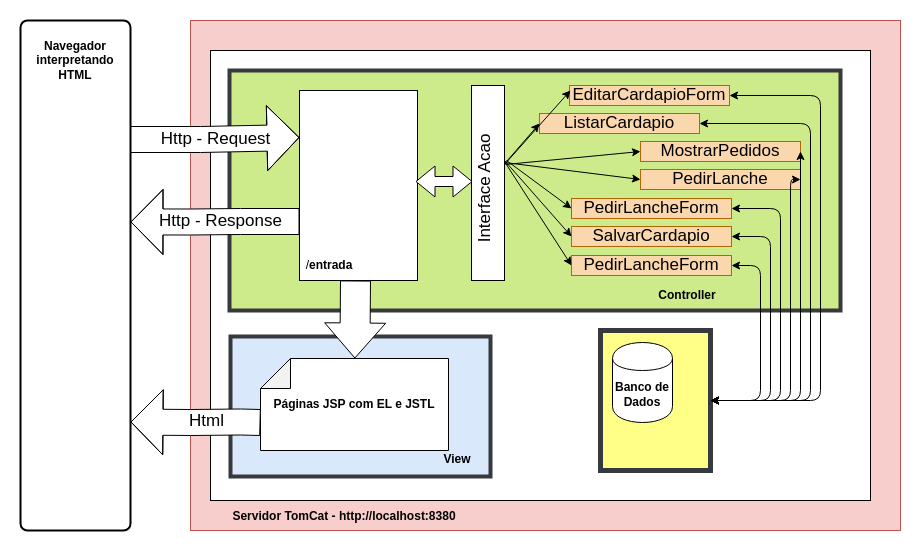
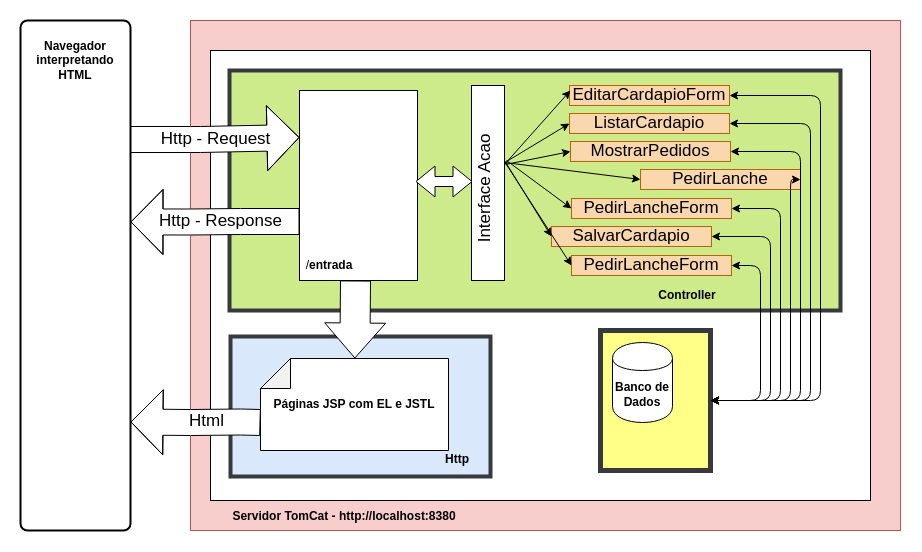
node "ListarCardapio": moved (620, 124) -> (650, 124)
node "MostrarPedidos": moved (721, 152) -> (651, 152)
node "SalvarCardapio": moved (652, 237) -> (632, 237)
node "View": label "View" -> "Http"
